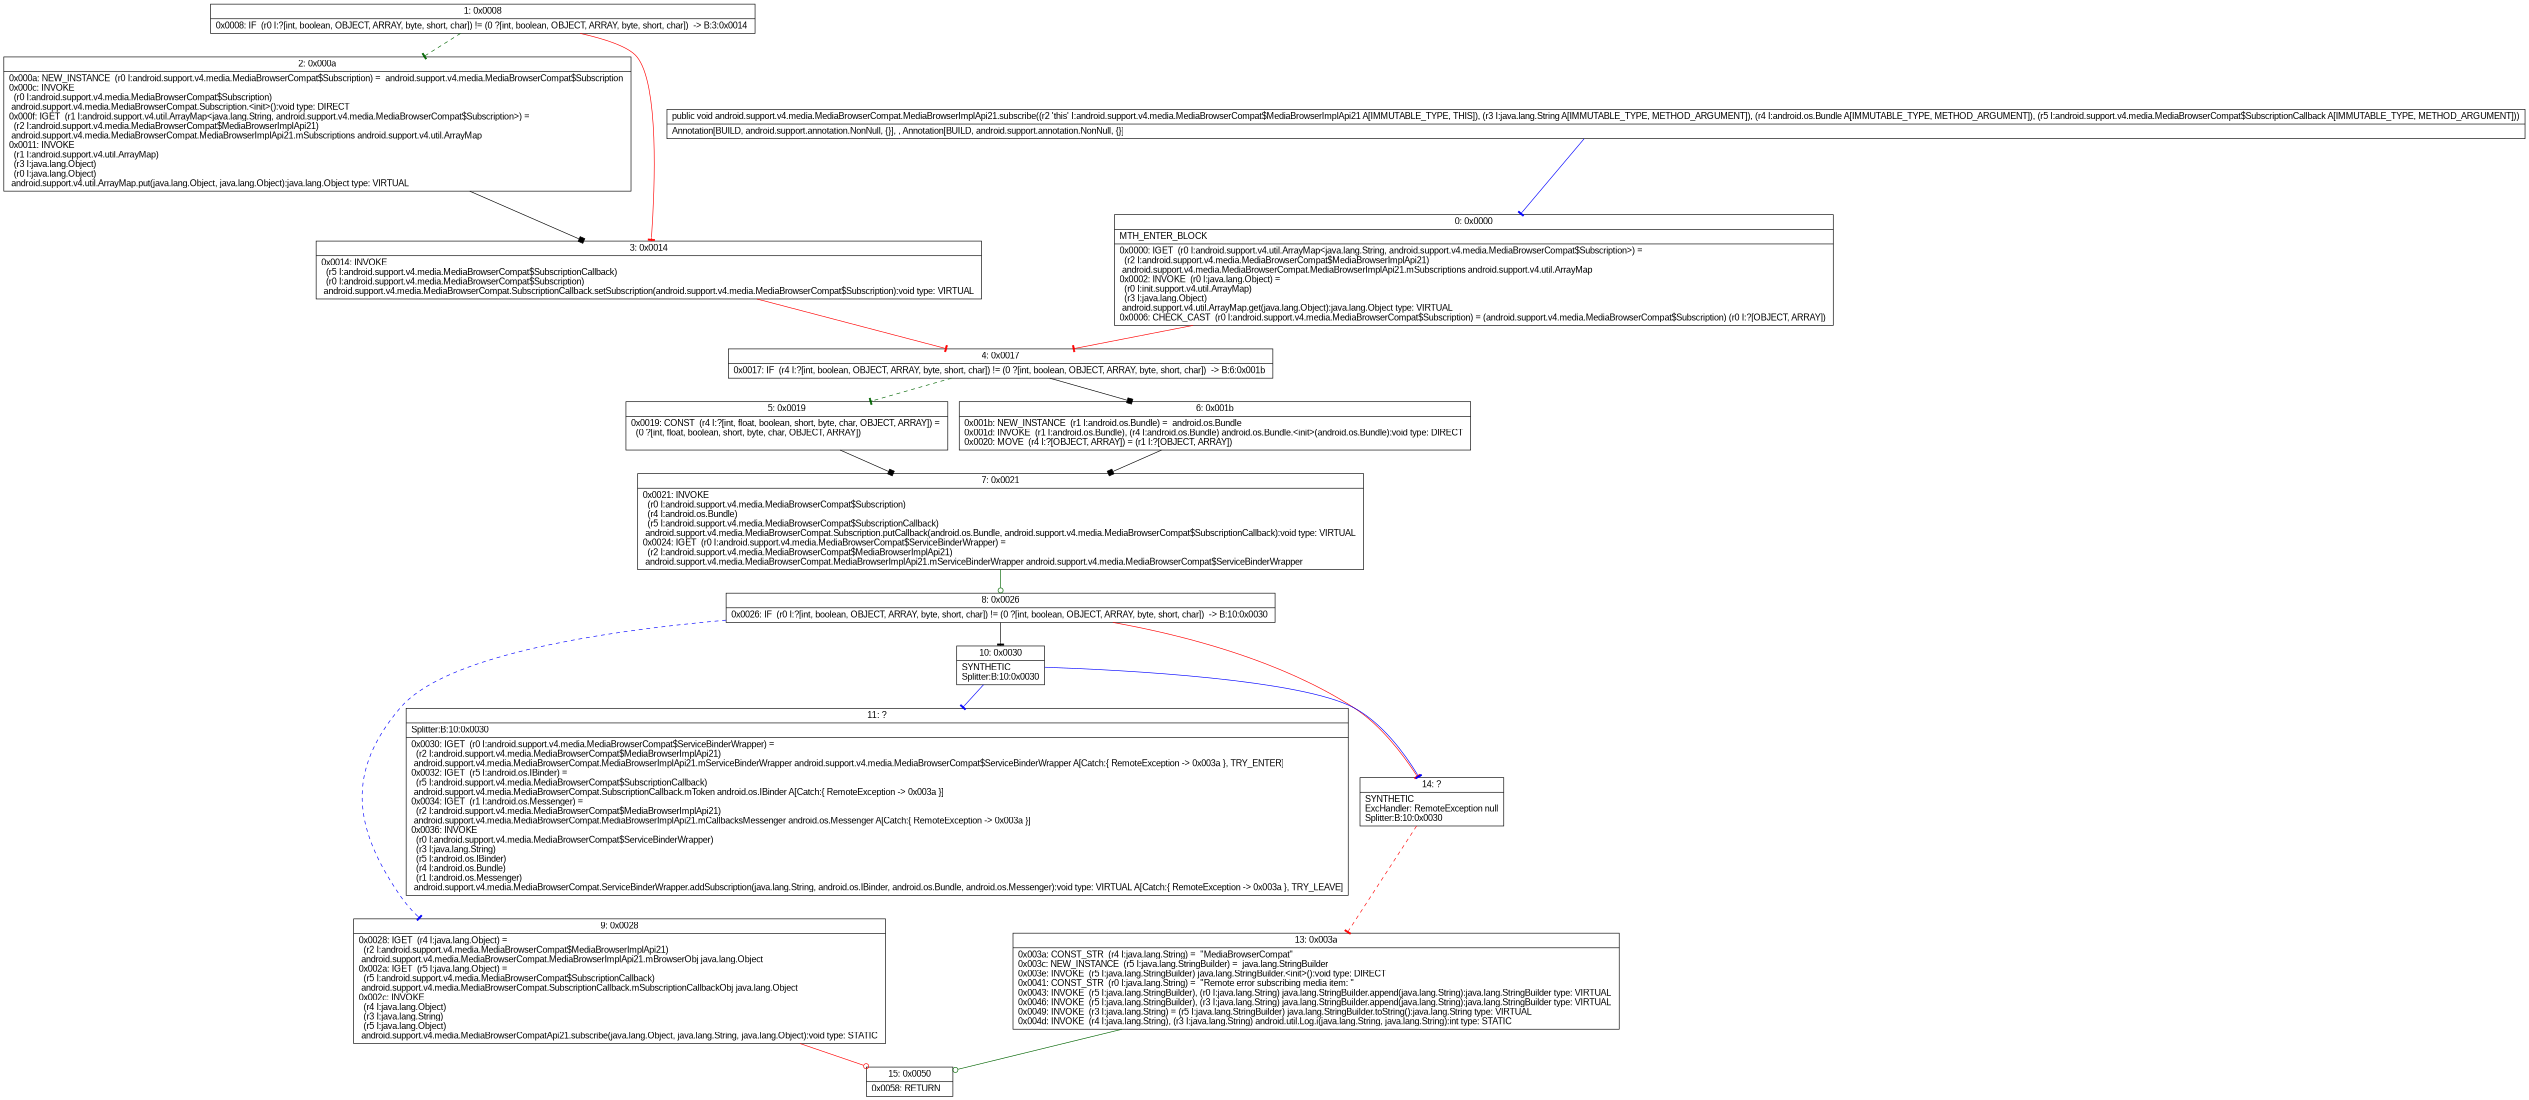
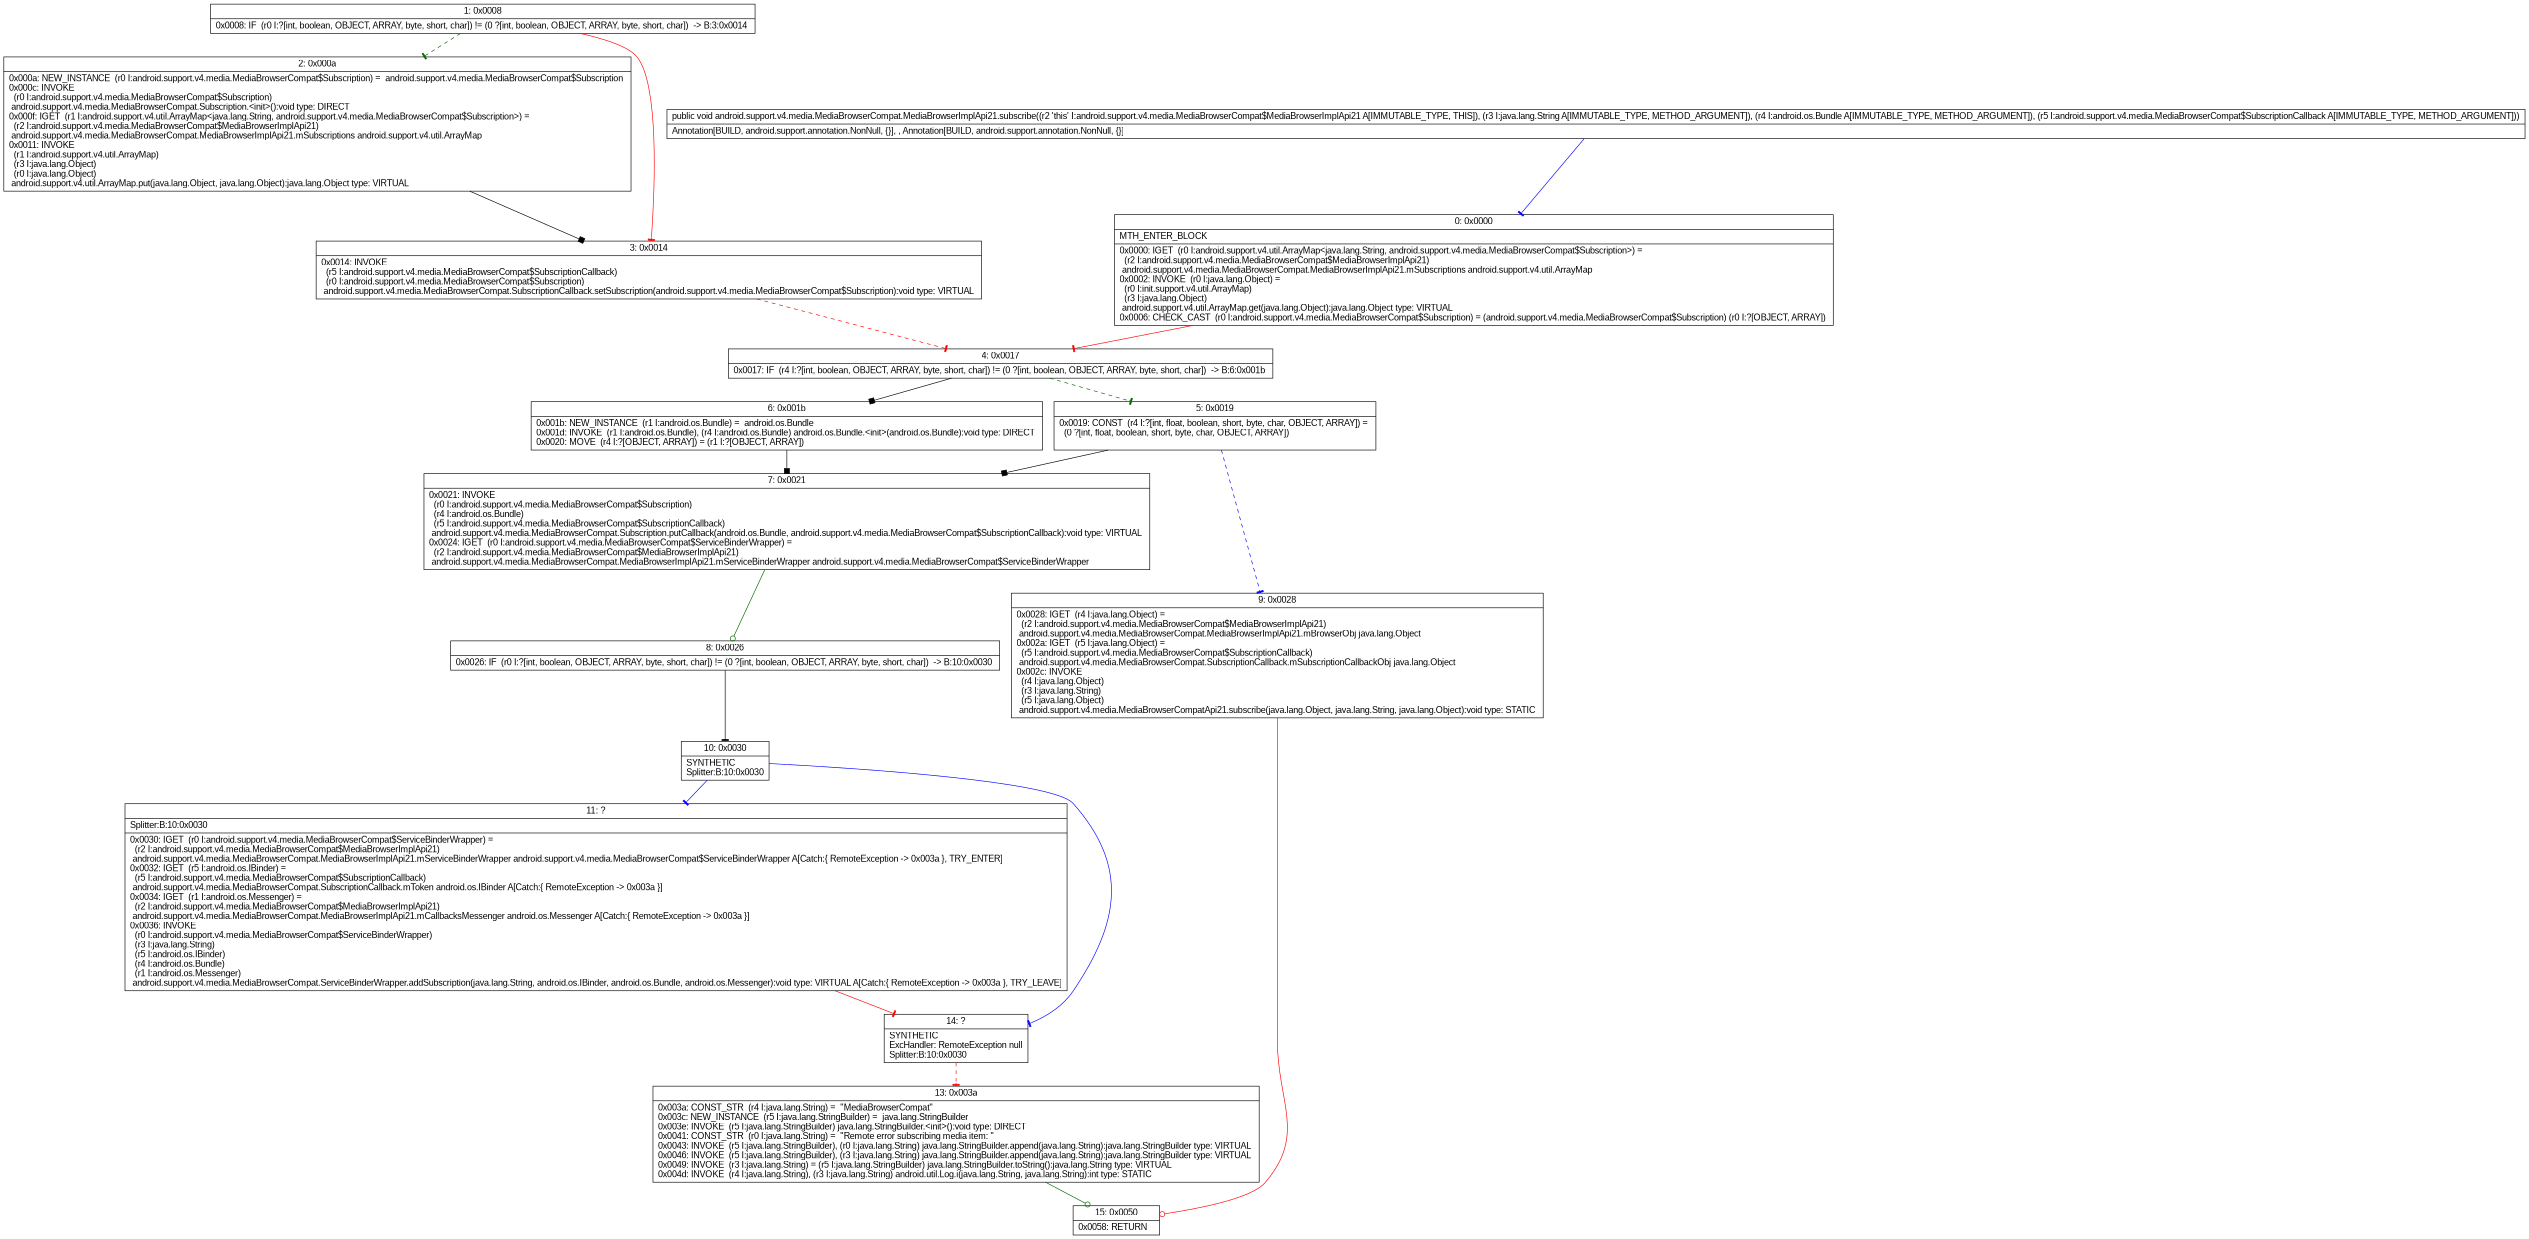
edge "3: 0x0014" -> "4: 0x0017": style solid -> dashed
edge "8: 0x0026" -> "14: ?": now "11: ?" -> "14: ?"
edge "8: 0x0026" -> "9: 0x0028": now "5: 0x0019" -> "9: 0x0028"
